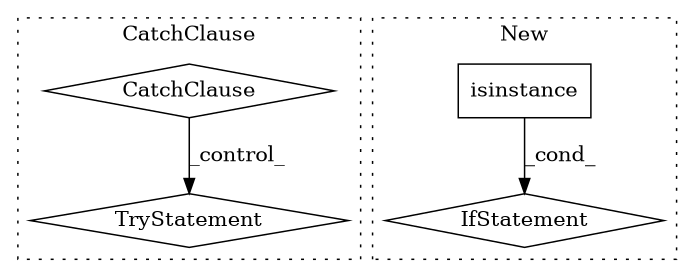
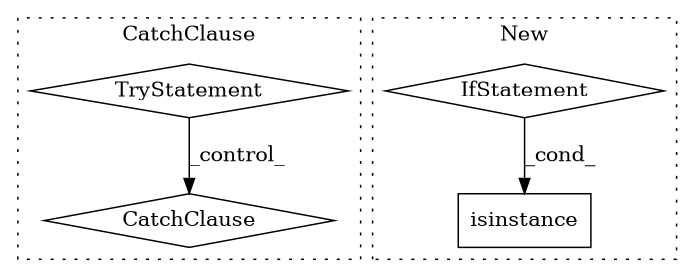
edge "CatchClause" -> "TryStatement": reversed
edge "isinstance" -> "IfStatement": reversed
